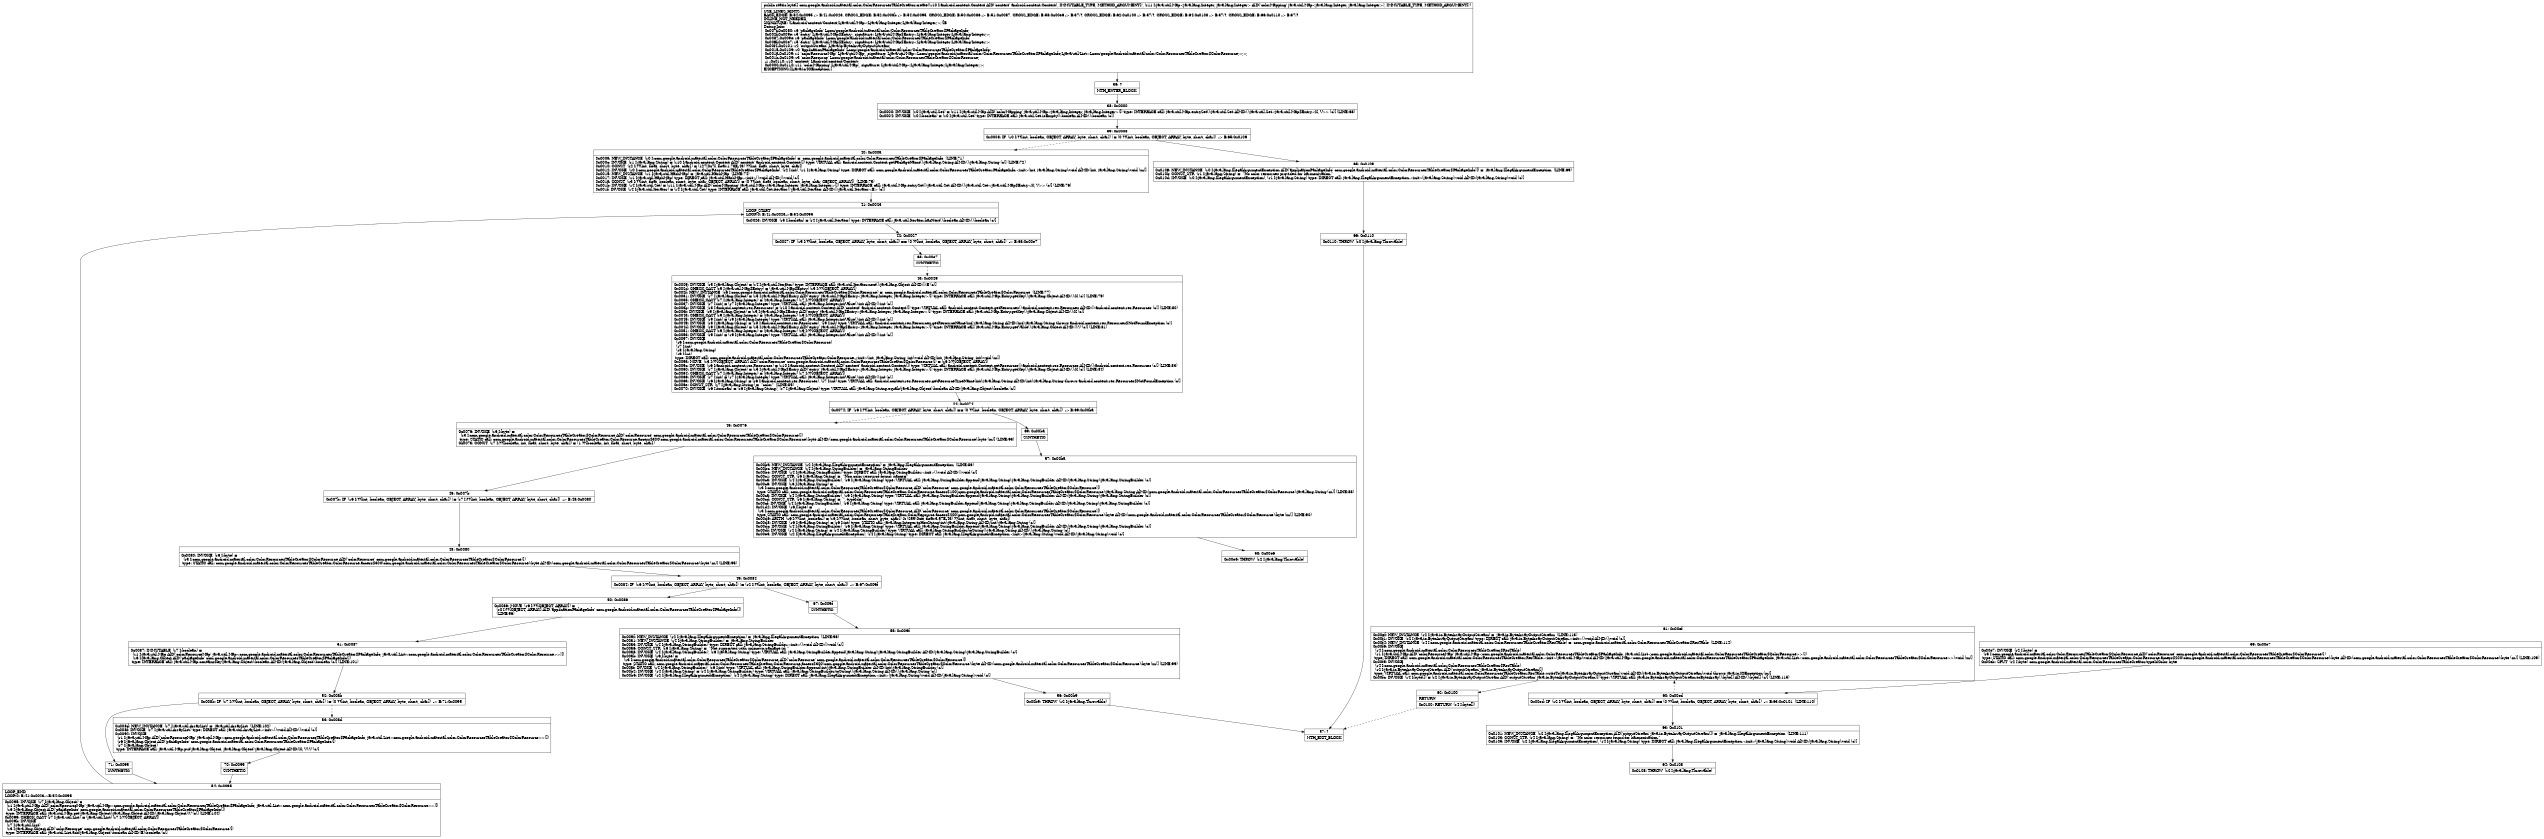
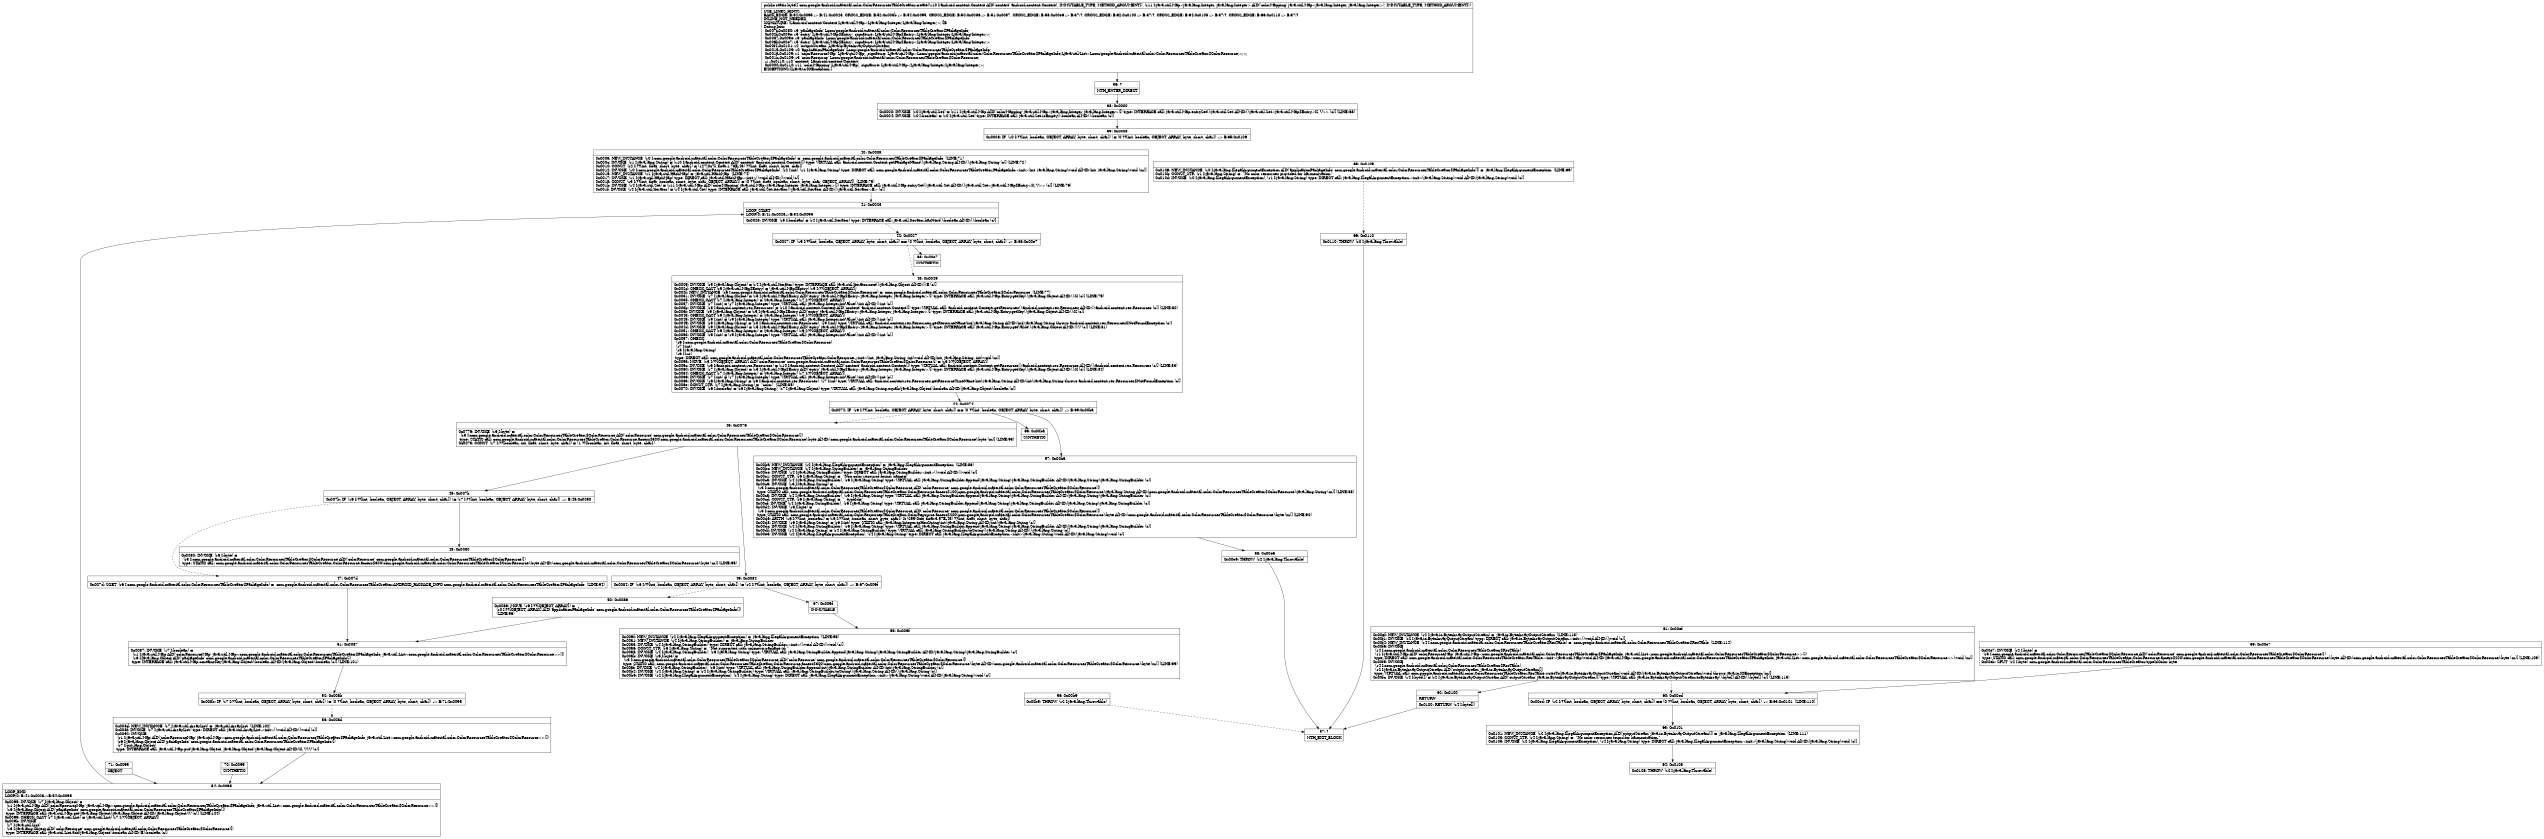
node "36: ?": text "MTH_ENTER_BLOCK" -> "MTH_ENTER_DIRECT"
edge "39: 0x0008" -> "40: 0x000a": removed
edge "39: 0x0008" -> "65: 0x0109": removed
edge "65: 0x0109" -> "66: 0x0110": style solid -> dashed
edge "41: 0x0023" -> "42: 0x0027": style solid -> dashed
edge "68: 0x00e7" -> "43: 0x0029": now "42: 0x0027" -> "43: 0x0029"
node "43: 0x0029": text "0x0057: INVOKE" -> "0x0057: CHECK"
node "45: 0x0076": text "0x0076: INVOKE  (r6 I:byte) =" -> "0x0776: INVOKE  (r6 I:byte) ="
edge "69: 0x00ba" -> "57: 0x00ba": now "44: 0x0074" -> "57: 0x00ba"
node "57: 0x00ba": text "0x01d2: INVOKE  (r6 I:byte) =" -> "0x00d2: INVOKE  (r6 I:byte) ="
edge "48: 0x0080" -> "49: 0x0084": now "45: 0x0076" -> "49: 0x0084"
node "47: 0x007d": added
edge "49: 0x0084" -> "50: 0x0086": style solid -> dashed
node "67: 0x009f": text "SYNTHETIC" -> "IMMUTABLE"
edge "58: 0x00e6" -> "37: ?": added
node "51: 0x0087": text "0x0087: IMMUTABLE  (r7 I:boolean) =" -> "0x0087: INVOKE  (r7 I:boolean) ="
edge "55: 0x009f" -> "56: 0x00b9": removed
edge "60: 0x00ed" -> "61: 0x00ef": reversed
edge "52: 0x008b" -> "71: 0x0095": removed
edge "56: 0x00b9" -> "37: ?": style solid -> dashed
edge "62: 0x0100" -> "37: ?": style dashed -> solid
node "53: 0x008d": text "(r7 I:java.lang.Object)" -> "(r7 I:put.lang.Object)"
edge "53: 0x008d" -> "70: 0x0095": now "53: 0x008d" -> "54: 0x0095"
node "71: 0x0095": text "SYNTHETIC" -> "OBJECT"
